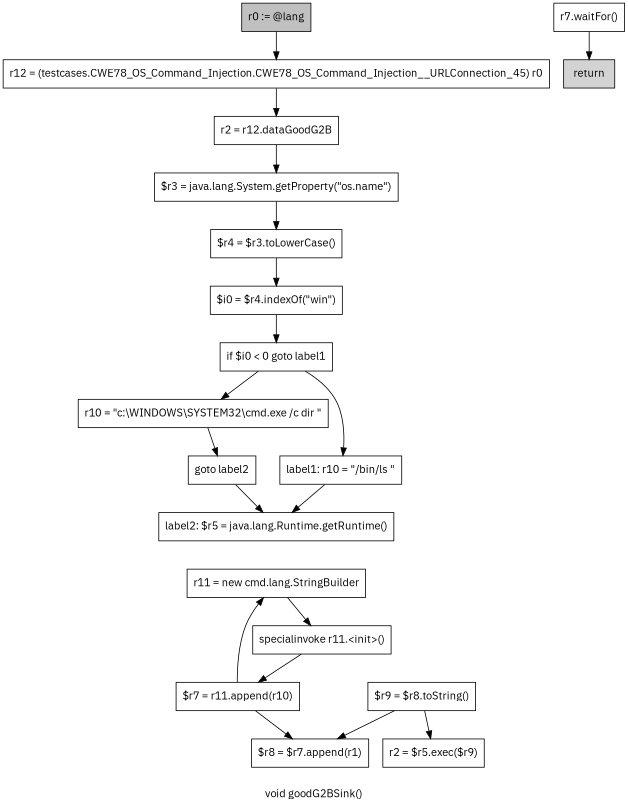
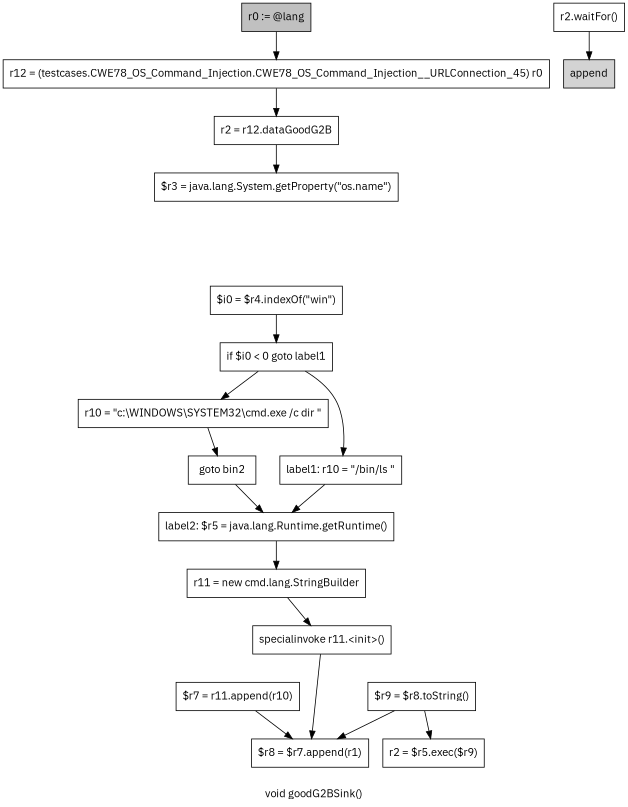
node "r7.waitFor()": label "r7.waitFor()" -> "r2.waitFor()"
node "return": label "return" -> "append"
node "$r4 = $r3.toLowerCase()": removed
node "goto label2": label "goto label2" -> "goto bin2"
edge "$r7 = r11.append(r10)" -> "r11 = new cmd.lang.StringBuilder": now "label2: $r5 = java.lang.Runtime.getRuntime()" -> "r11 = new cmd.lang.StringBuilder"
edge "specialinvoke r11.<init>()" -> "$r7 = r11.append(r10)": now "specialinvoke r11.<init>()" -> "$r8 = $r7.append(r1)"
